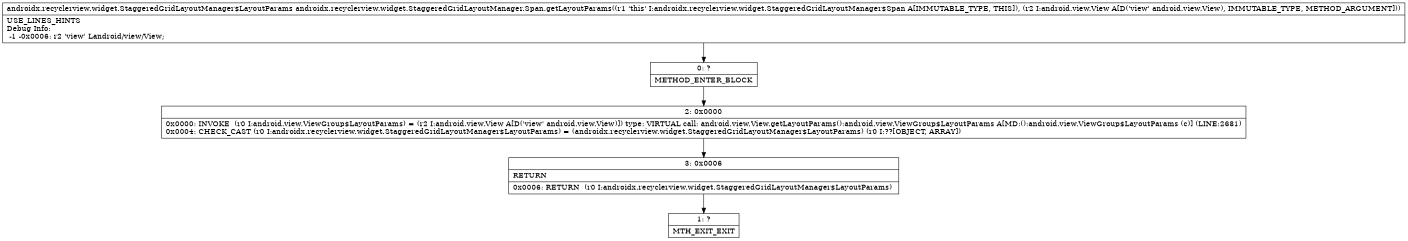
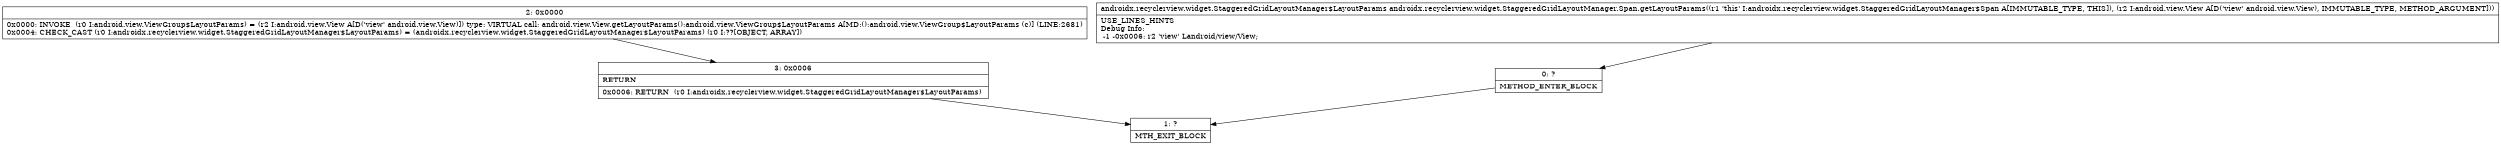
edge "0: ?" -> "2: 0x0000": now "0: ?" -> "1: ?"
node "1: ?": text "MTH_EXIT_EXIT" -> "MTH_EXIT_BLOCK"
